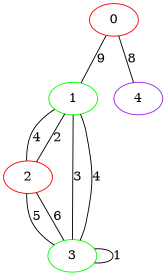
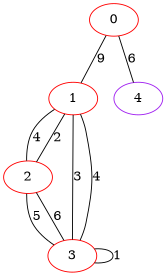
edge "0" -- "4": label "8" -> "6"
node "1": color green -> red
node "3": color green -> red
